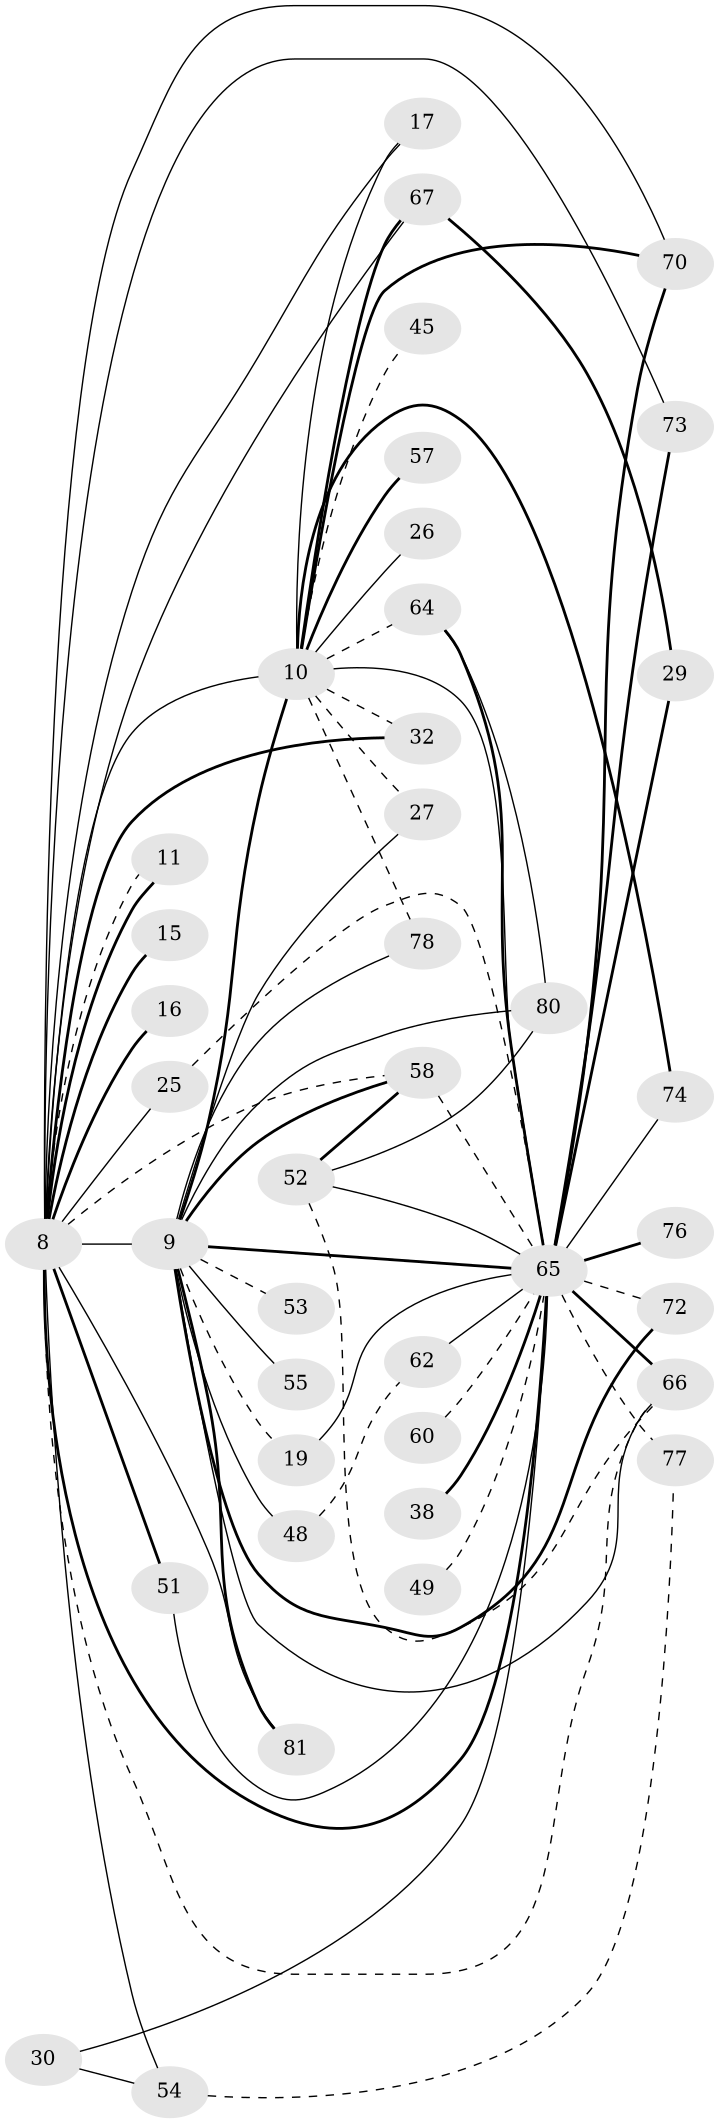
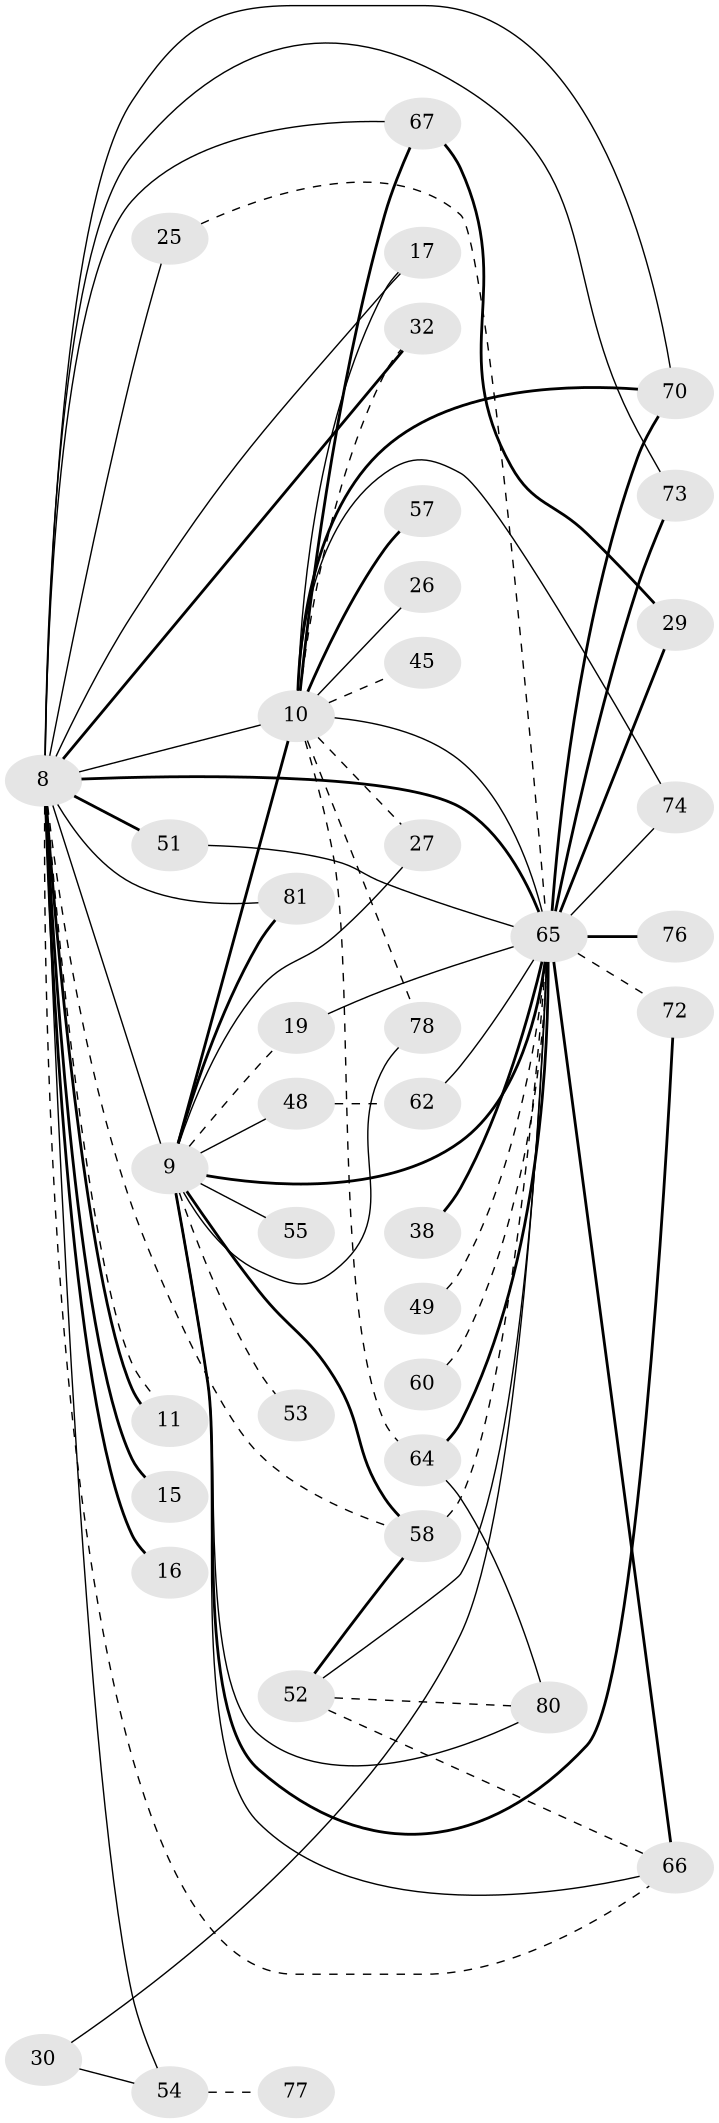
edge "10" -- "74": style bold -> solid
edge "80" -- "52": style solid -> dashed
edge "65" -- "77": removed
